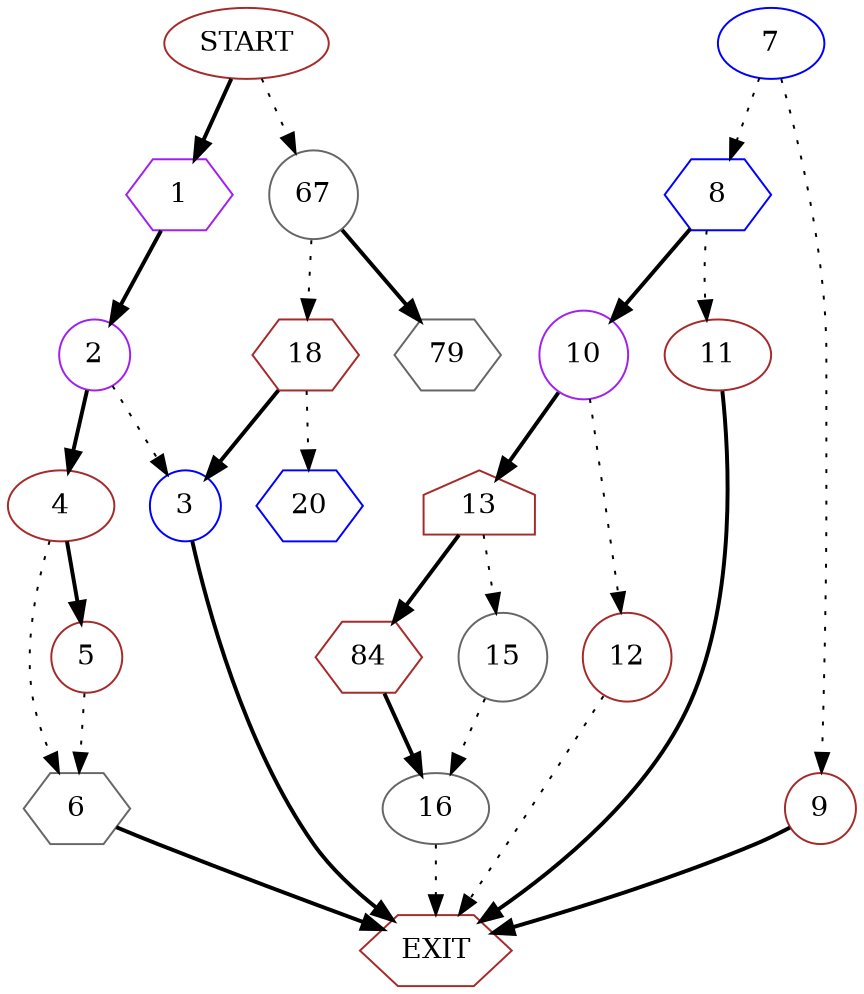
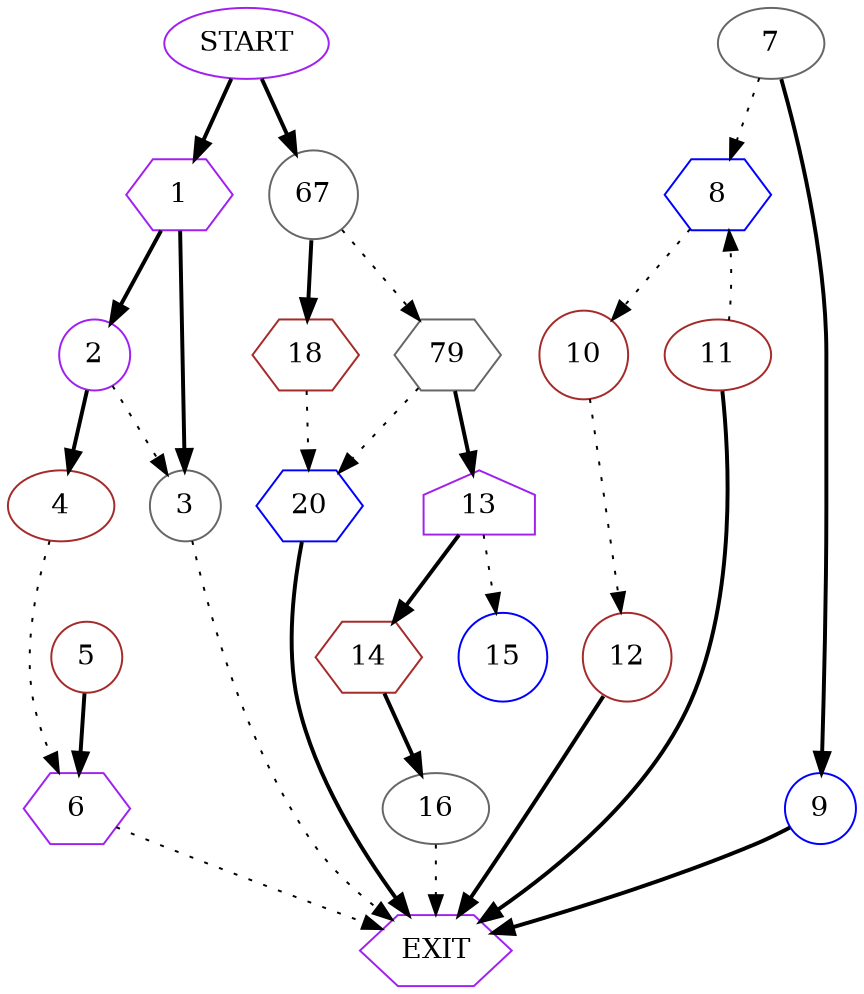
node "START": color brown -> purple
node "7": color blue -> gray40
edge "START" -> "67": style dotted -> bold
edge "8" -> "11": reversed
edge "8" -> "10": style bold -> dotted
edge "67" -> "79": style bold -> dotted
edge "67" -> "18": style dotted -> bold
node "10": color purple -> brown
edge "7" -> "9": style dotted -> bold
edge "79" -> "20": added
edge "18" -> "3": now "1" -> "3"
edge "10" -> "13": now "79" -> "13"
node "3": color blue -> gray40
node "13": color brown -> purple
edge "4" -> "5": removed
node "84": label "84" -> "14"
node "15": color gray40 -> blue
edge "5" -> "6": style dotted -> bold
edge "15" -> "16": removed
edge "20" -> "EXIT": added
edge "3" -> "EXIT": style bold -> dotted
edge "12" -> "EXIT": style dotted -> bold
node "6": color gray40 -> purple
node "9": color brown -> blue
edge "6" -> "EXIT": style bold -> dotted
node "EXIT": color brown -> purple
